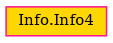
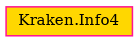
node "Info.Info4": label "Info.Info4" -> "Kraken.Info4"
